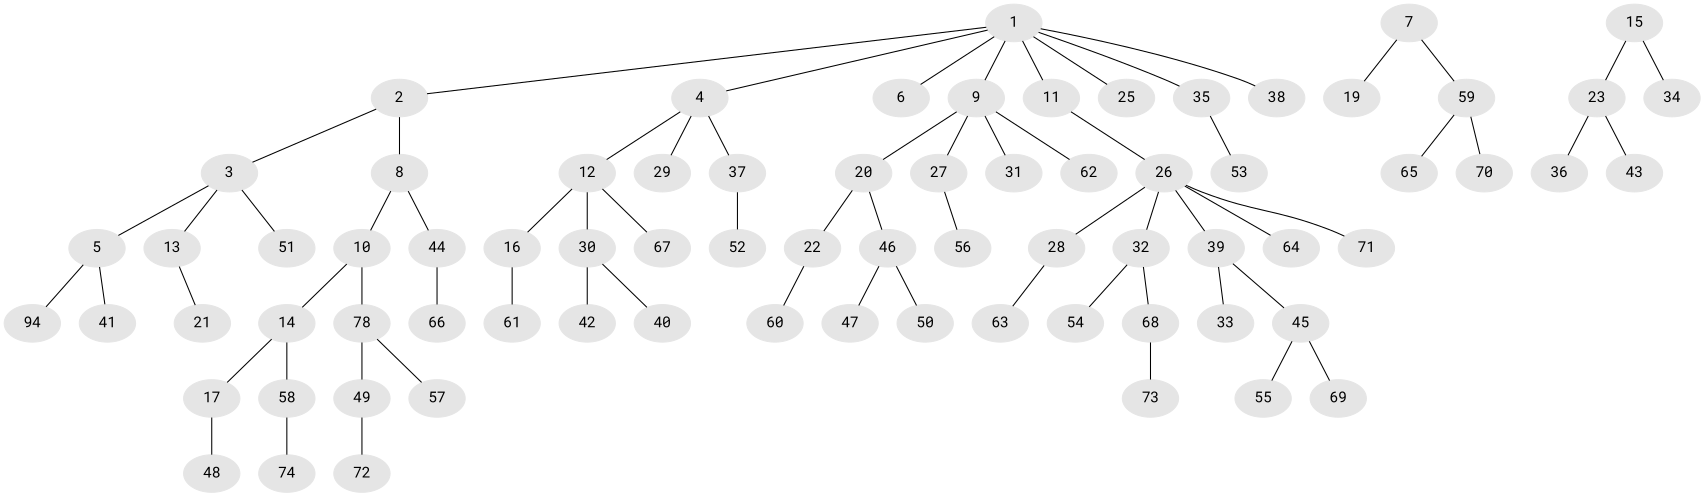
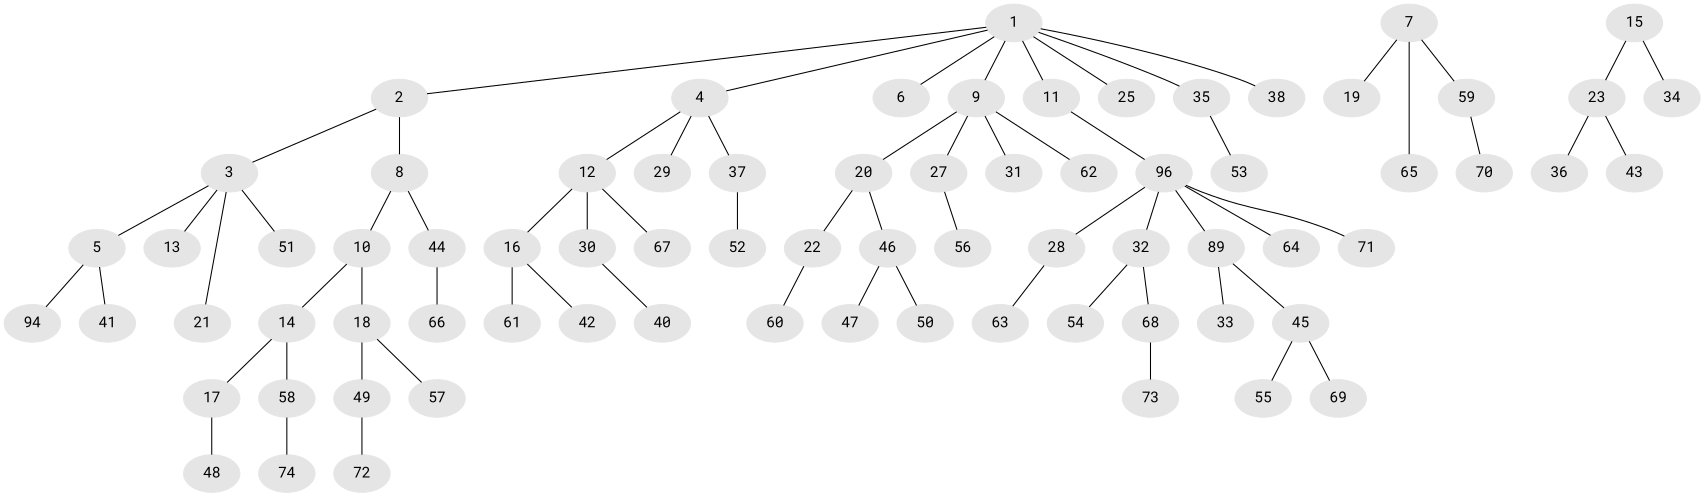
edge "59" -- "65": now "7" -- "65"
node "26": label "26" -> "96"
node "39": label "39" -> "89"
edge "13" -- "21": now "3" -- "21"
edge "30" -- "42": now "16" -- "42"
node "78": label "78" -> "18"
